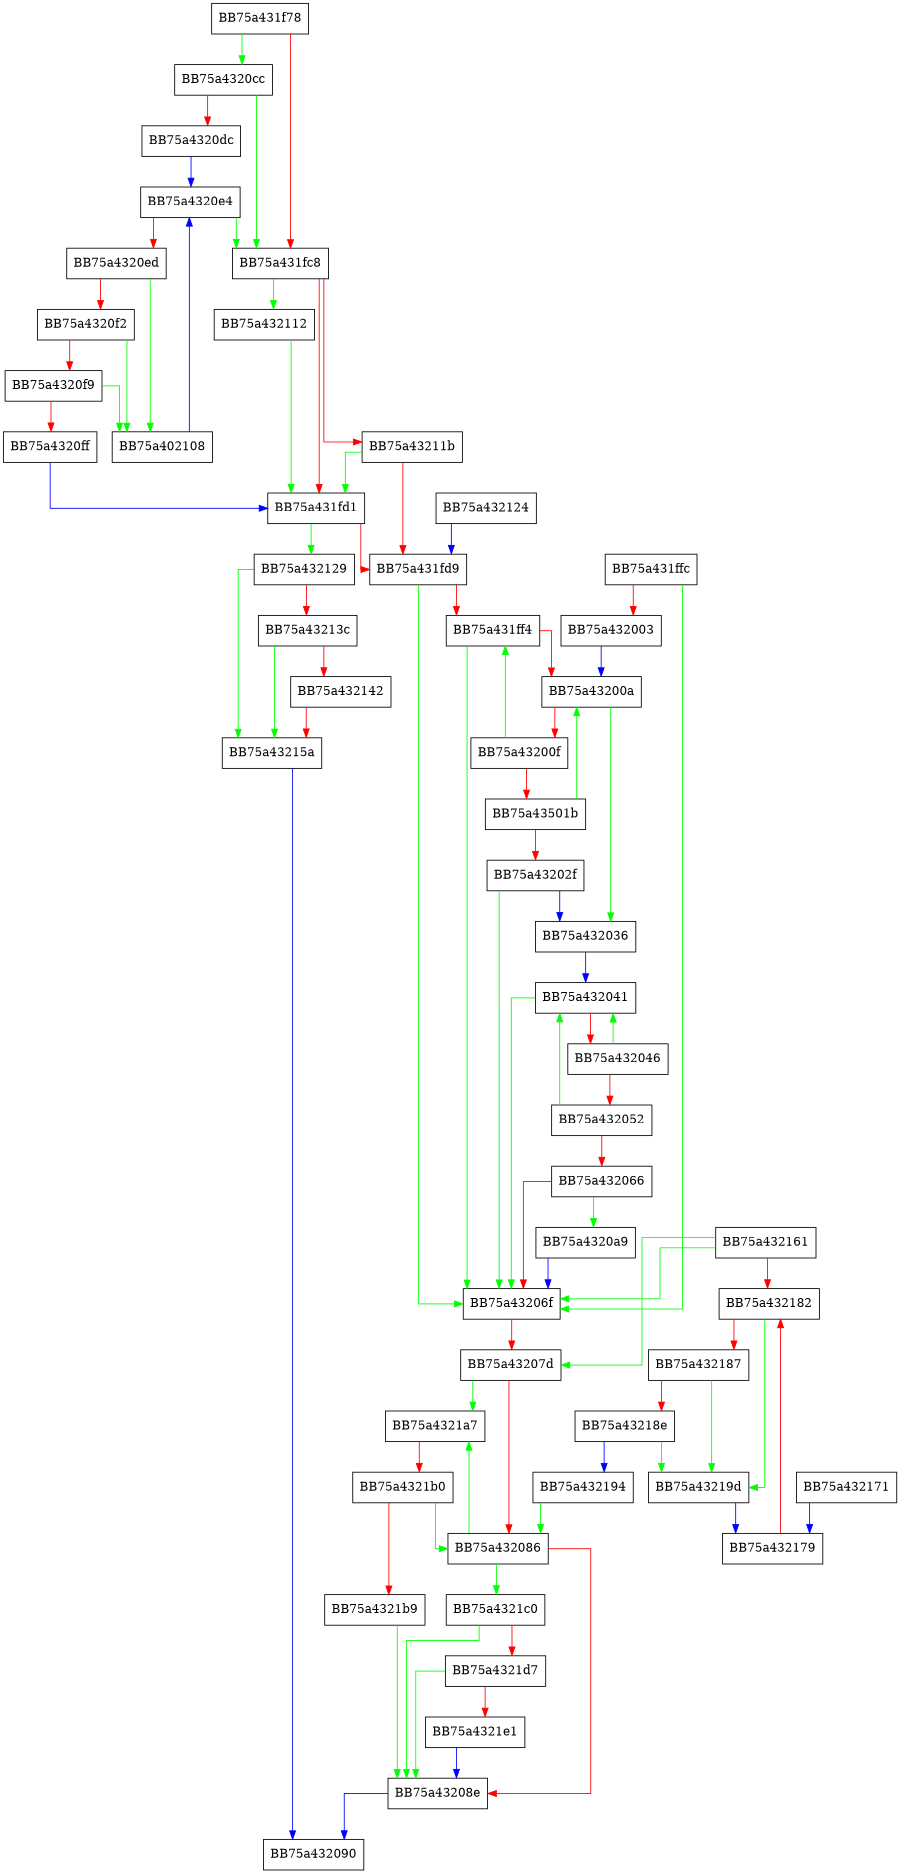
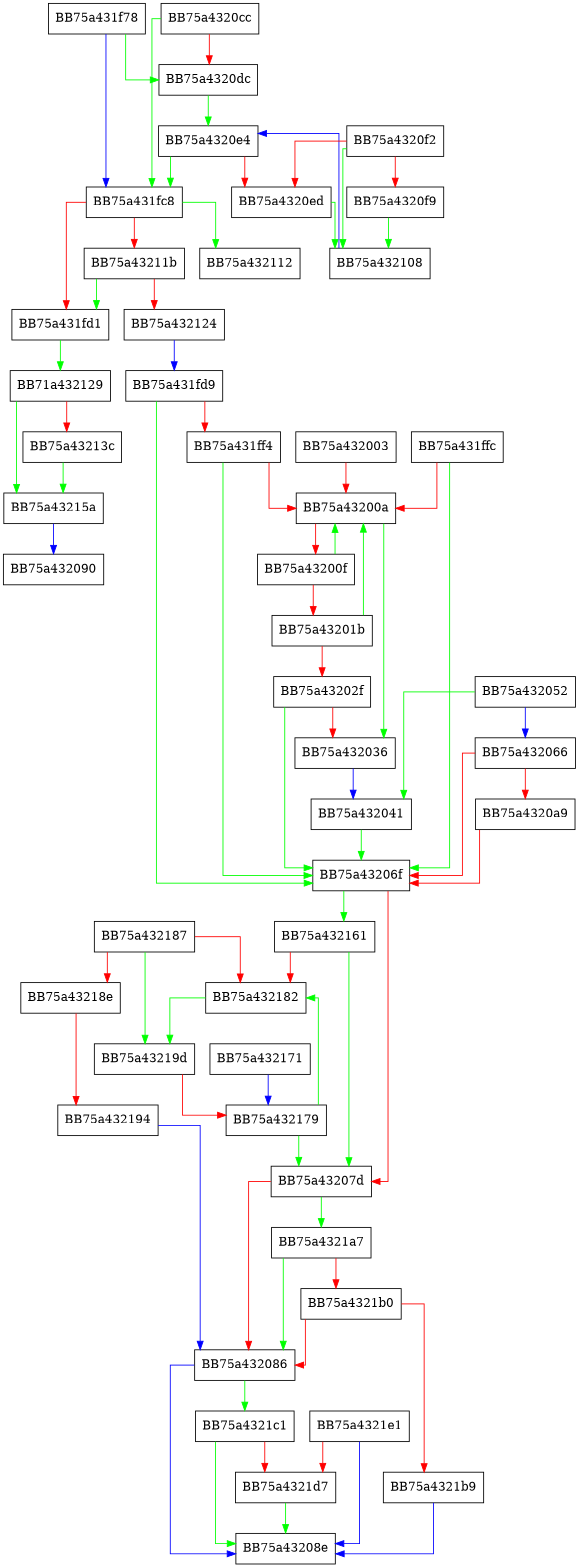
edge "BB75a431f78" -> "BB75a4320cc": now "BB75a431f78" -> "BB75a4320dc"
edge "BB75a431f78" -> "BB75a431fc8": color red -> blue
edge "BB75a4320dc" -> "BB75a4320e4": color blue -> green
edge "BB75a4320ed" -> "BB75a4320f2": reversed
edge "BB75a432112" -> "BB75a431fd1": removed
node "BB75a4320ff": removed
node "BB75a402108": label "BB75a402108" -> "BB75a432108"
edge "BB75a43211b" -> "BB75a431fd9": now "BB75a43211b" -> "BB75a432124"
edge "BB75a431fd1" -> "BB75a431fd9": removed
node "BB75a432129": label "BB75a432129" -> "BB71a432129"
edge "BB75a431ffc" -> "BB75a432003": now "BB75a431ffc" -> "BB75a43200a"
edge "BB75a432003" -> "BB75a43200a": color blue -> red
node "BB75a432142": removed
edge "BB75a43200f" -> "BB75a431ff4": now "BB75a43200f" -> "BB75a43200a"
node "BB75a43501b": label "BB75a43501b" -> "BB75a43201b"
edge "BB75a43202f" -> "BB75a432036": color blue -> red
node "BB75a432046": removed
edge "BB75a432179" -> "BB75a43207d": added
edge "BB75a432052" -> "BB75a432066": color red -> blue
edge "BB75a432066" -> "BB75a4320a9": color green -> red
edge "BB75a4320a9" -> "BB75a43206f": color blue -> red
edge "BB75a432161" -> "BB75a43206f": reversed
edge "BB75a432182" -> "BB75a432187": reversed
edge "BB75a432179" -> "BB75a432182": color red -> green
edge "BB75a43218e" -> "BB75a432194": color blue -> red
edge "BB75a43218e" -> "BB75a43219d": removed
edge "BB75a432086" -> "BB75a4321a7": reversed
edge "BB75a432194" -> "BB75a432086": color green -> blue
edge "BB75a43219d" -> "BB75a432179": color blue -> red
edge "BB75a4321b0" -> "BB75a432086": color green -> red
node "BB75a4321c0": label "BB75a4321c0" -> "BB75a4321c1"
edge "BB75a4321b9" -> "BB75a43208e": color green -> blue
edge "BB75a4321d7" -> "BB75a4321e1": reversed
edge "BB75a432086" -> "BB75a43208e": color red -> blue
edge "BB75a43208e" -> "BB75a432090": removed
